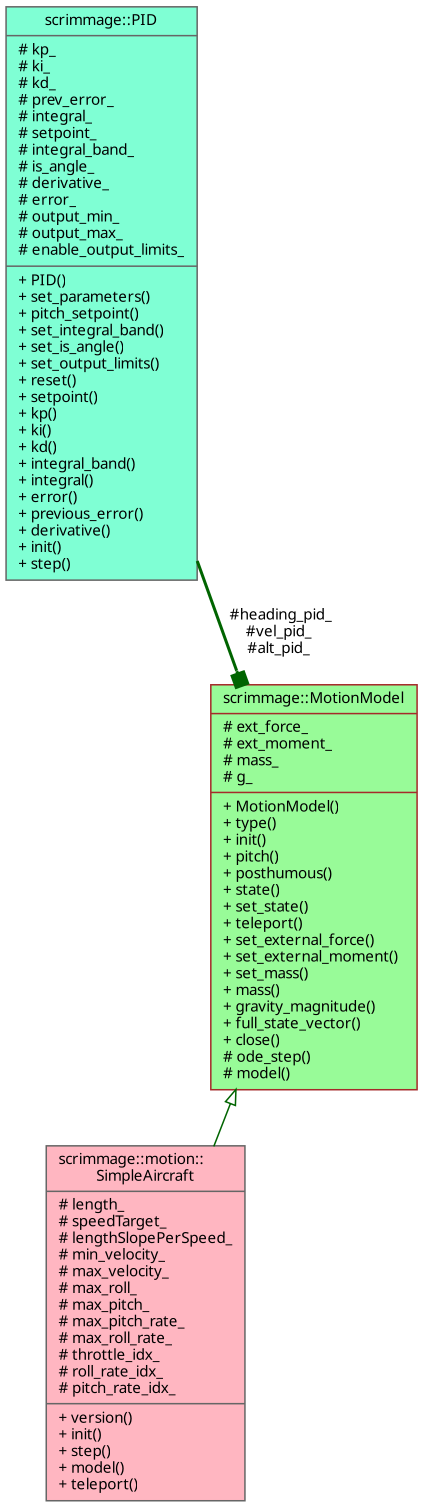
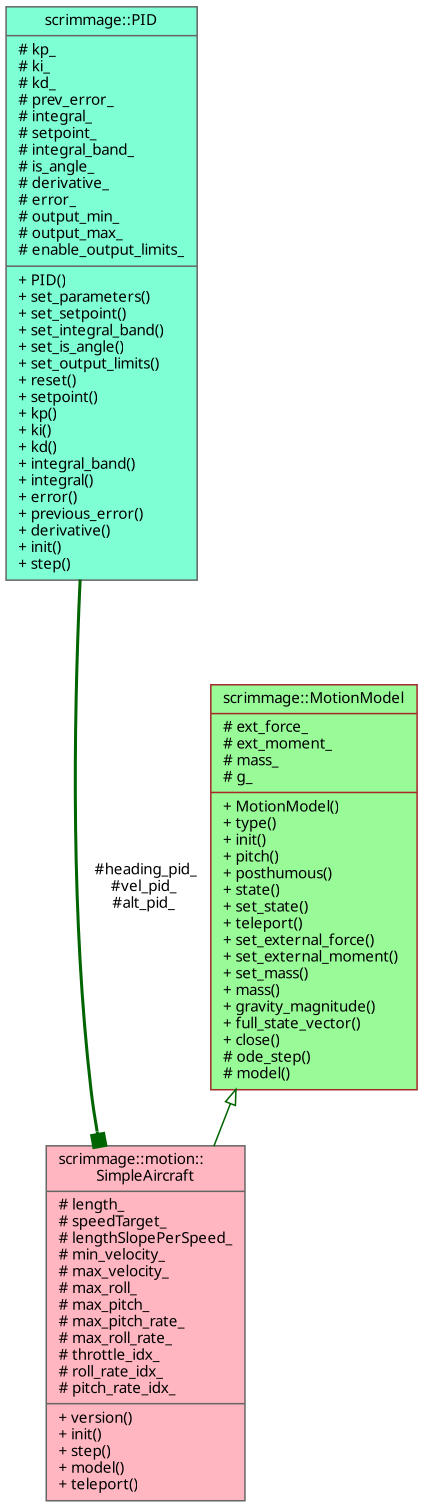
node "scrimmage::PID": text "+ pitch_setpoint()" -> "+ set_setpoint()"
edge "scrimmage::PID" -> "scrimmage::MotionModel": now "scrimmage::PID" -> "scrimmage::motion::"
